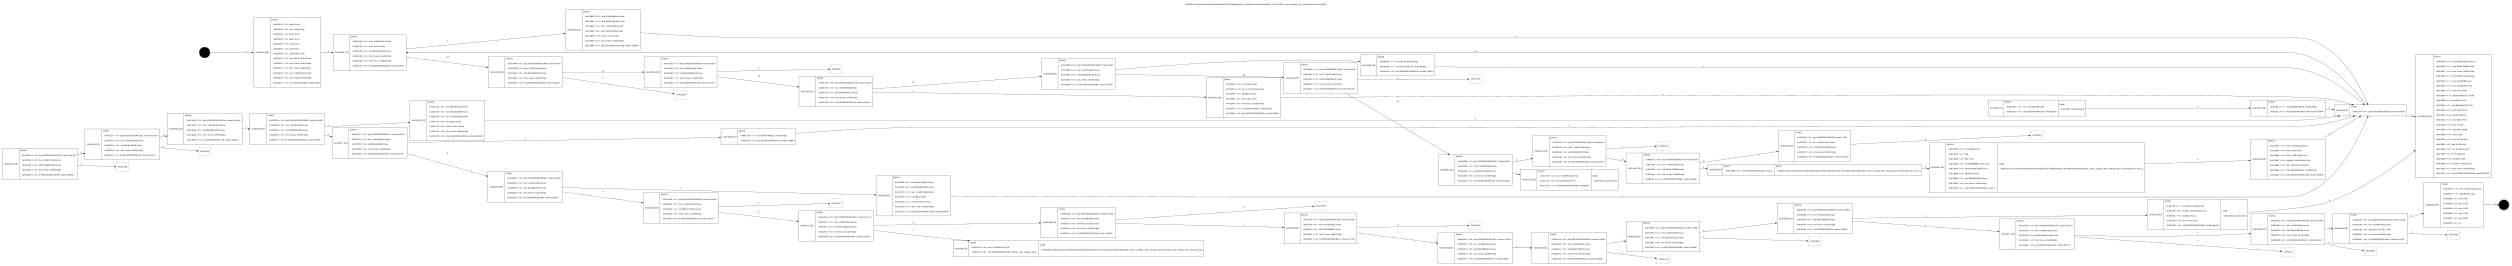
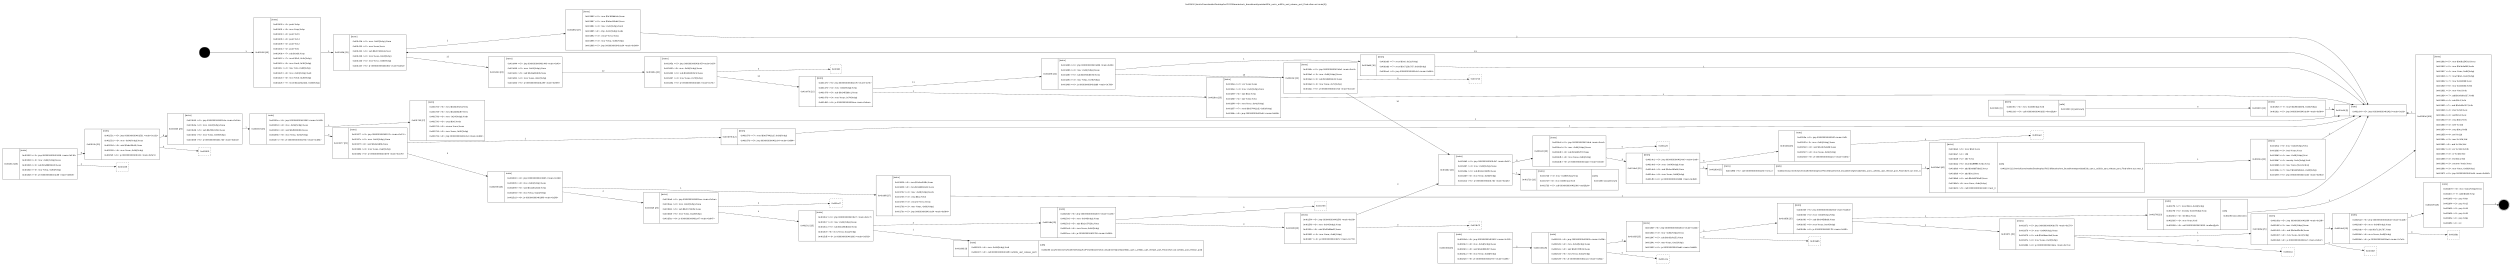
node "0x401a99": removed
edge "0x401c64 [5]" -> "0x40180d [105]": reversed
edge "0x4015f4 [25]" -> "0x40160d [25]": now "0x4015f4 [25]" -> "0x4014b2 [22]"
